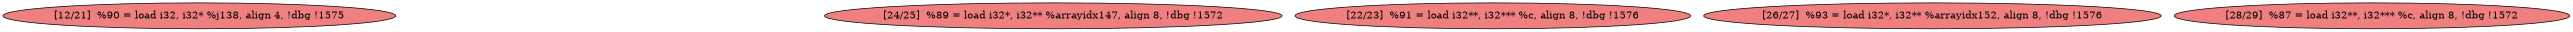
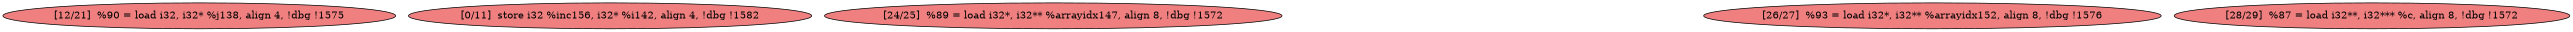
node "[0/11]  store i32 %inc156, i32* %i142, align 4, !dbg !1582": added
node "[22/23]  %91 = load i32**, i32*** %c, align 8, !dbg !1576": removed
